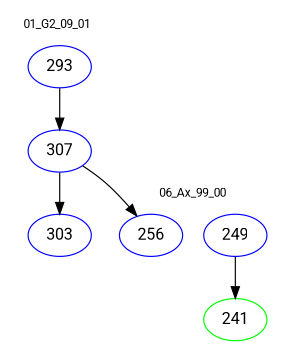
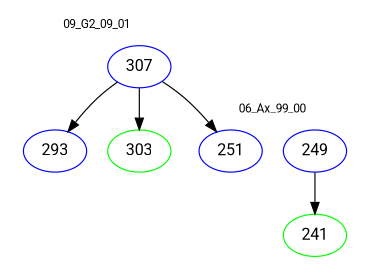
cluster "01_G2_09_01": label "01_G2_09_01" -> "09_G2_09_01"
edge "293" -> "307": reversed
node "303": color blue -> green
node "256": label "256" -> "251"
